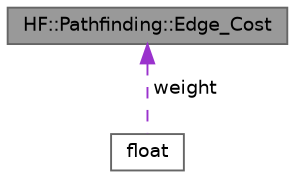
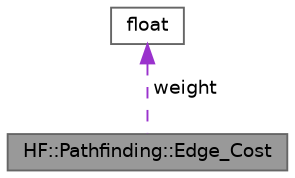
edge "float" -> "HF::Pathfinding::Edge_Cost": reversed
